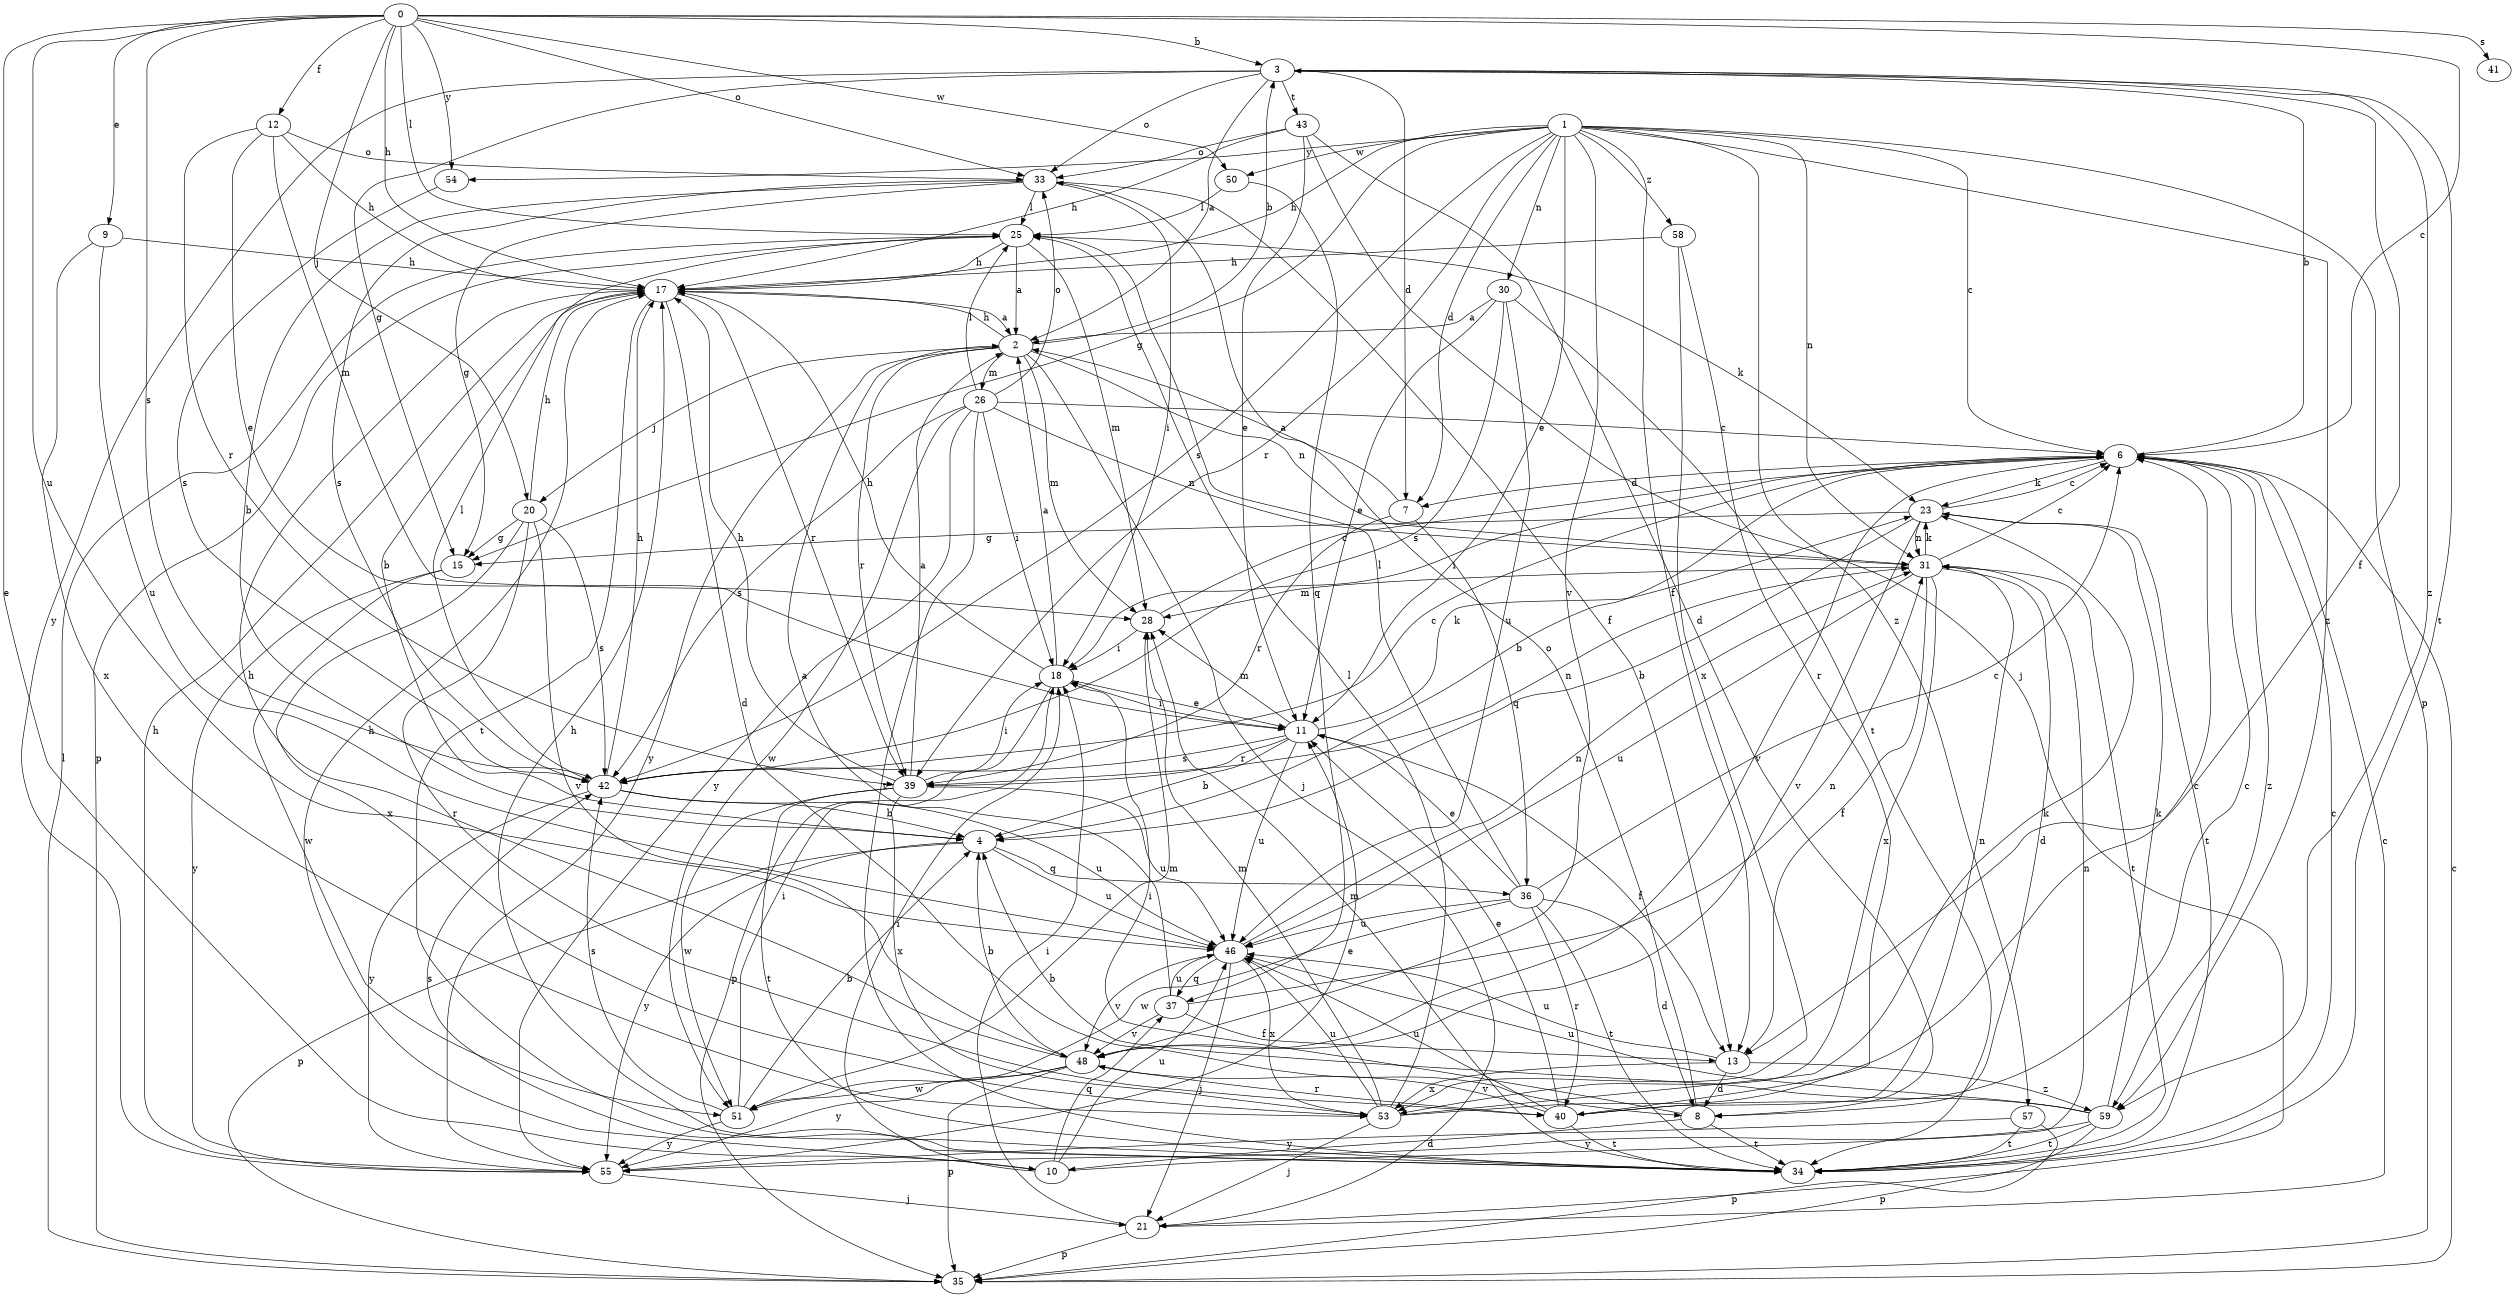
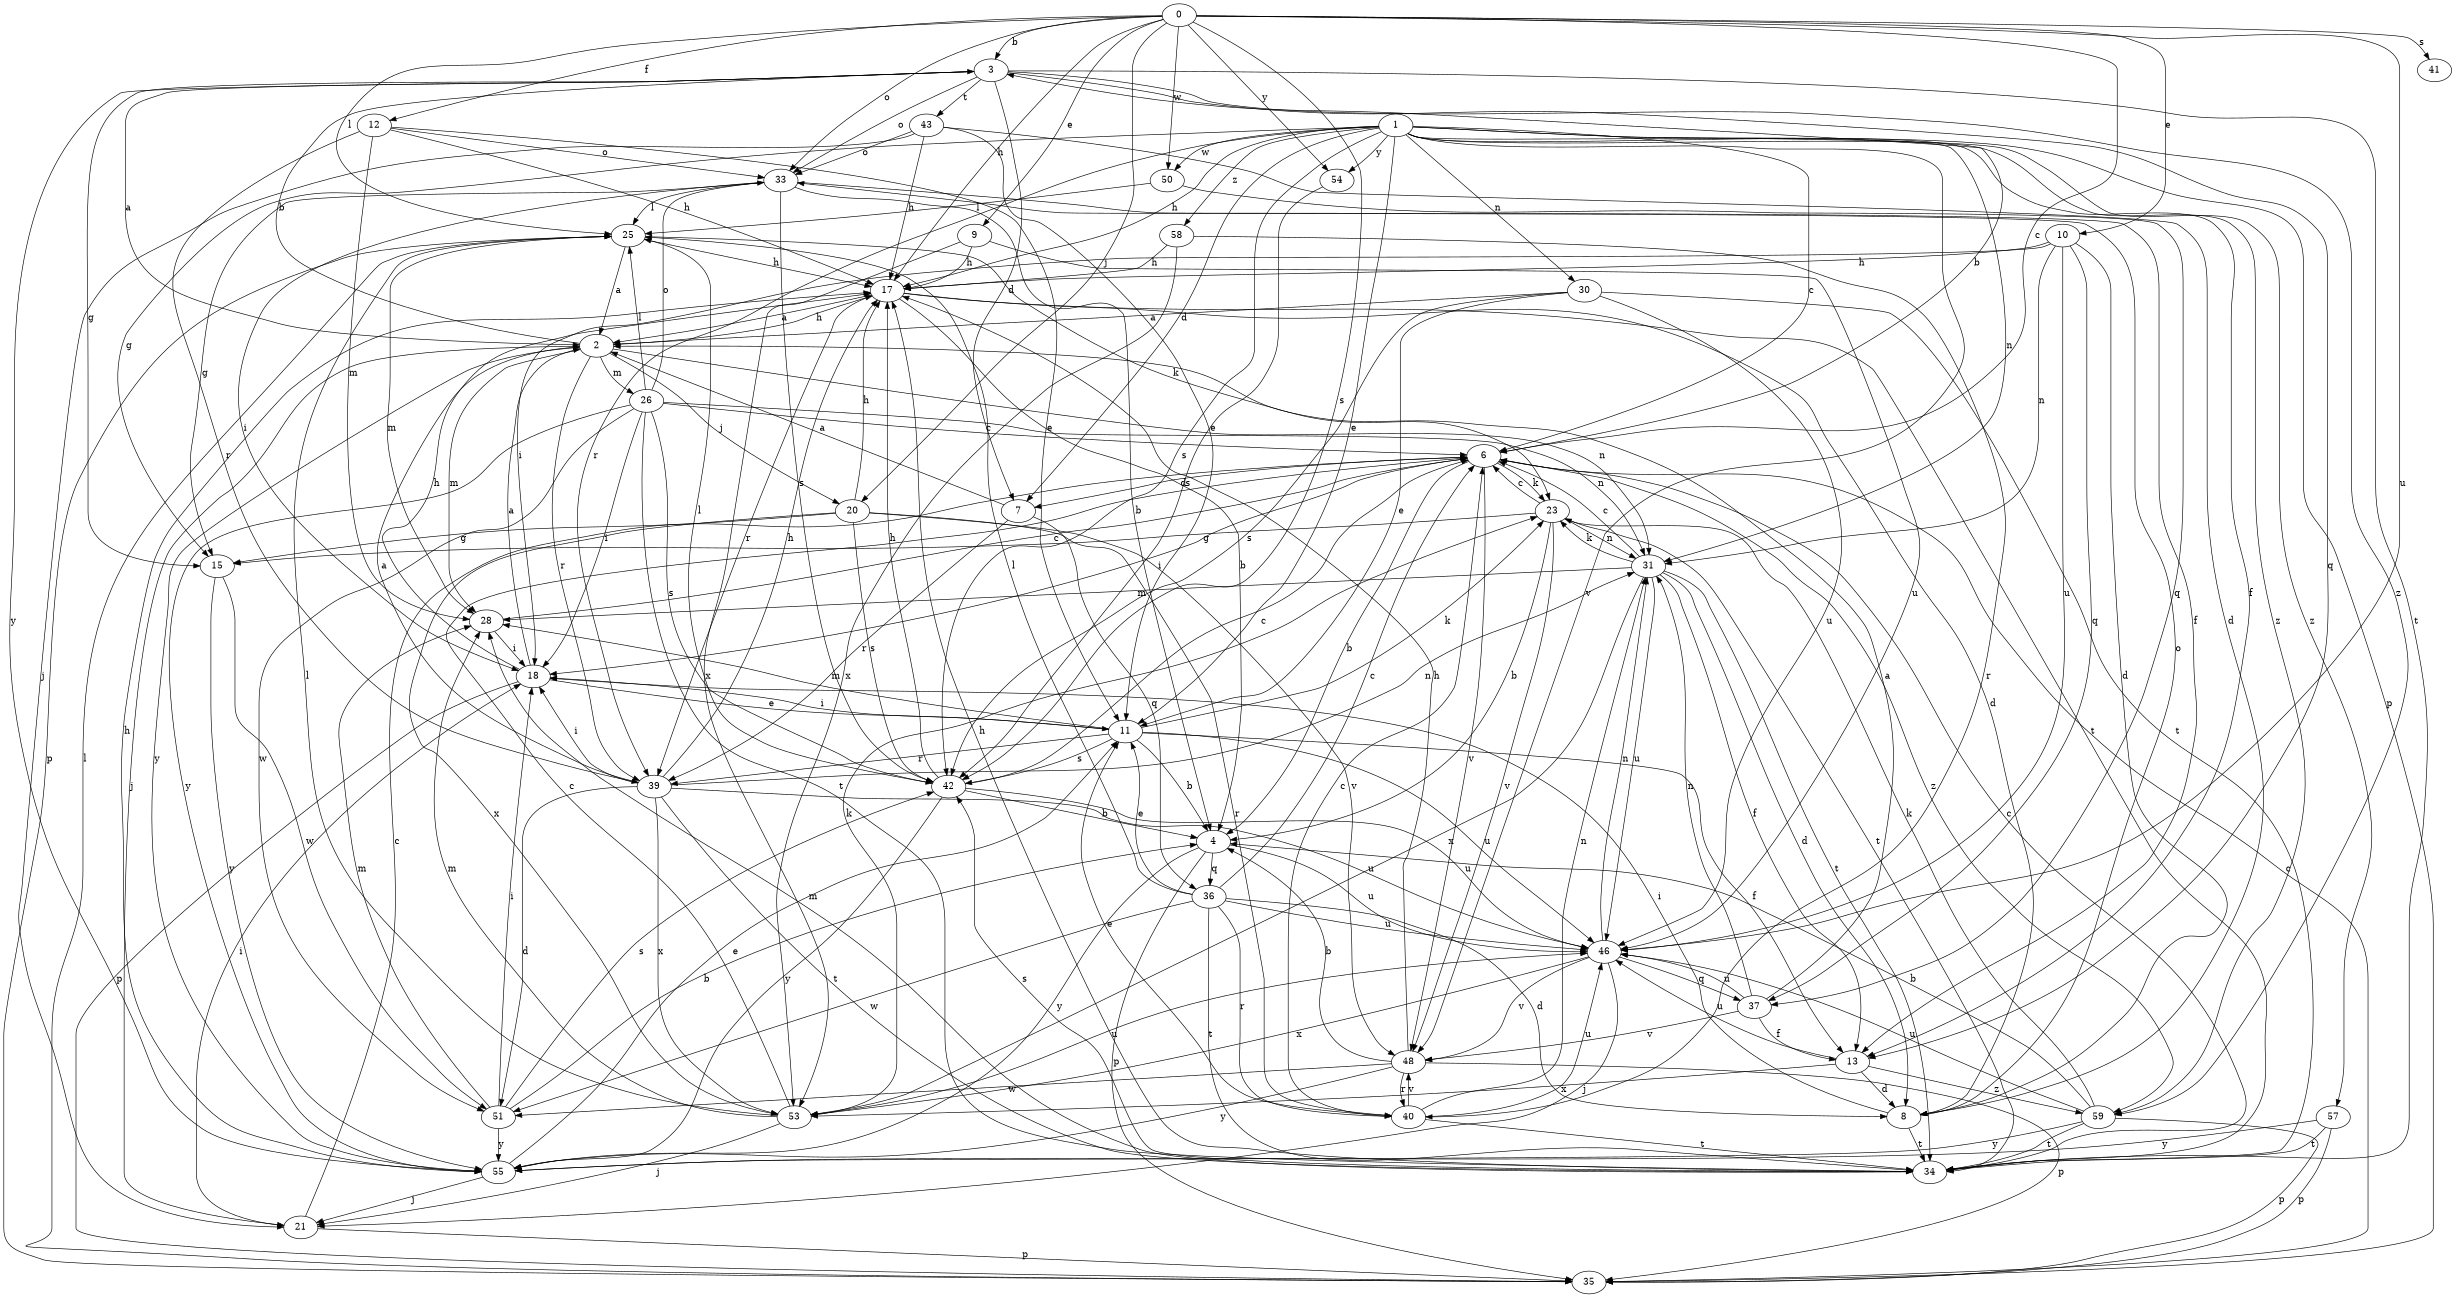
edge "3" -> "13": label "f" -> "q"
edge "39" -> "51": label "w" -> "d"
edge "8" -> "10": reversed
